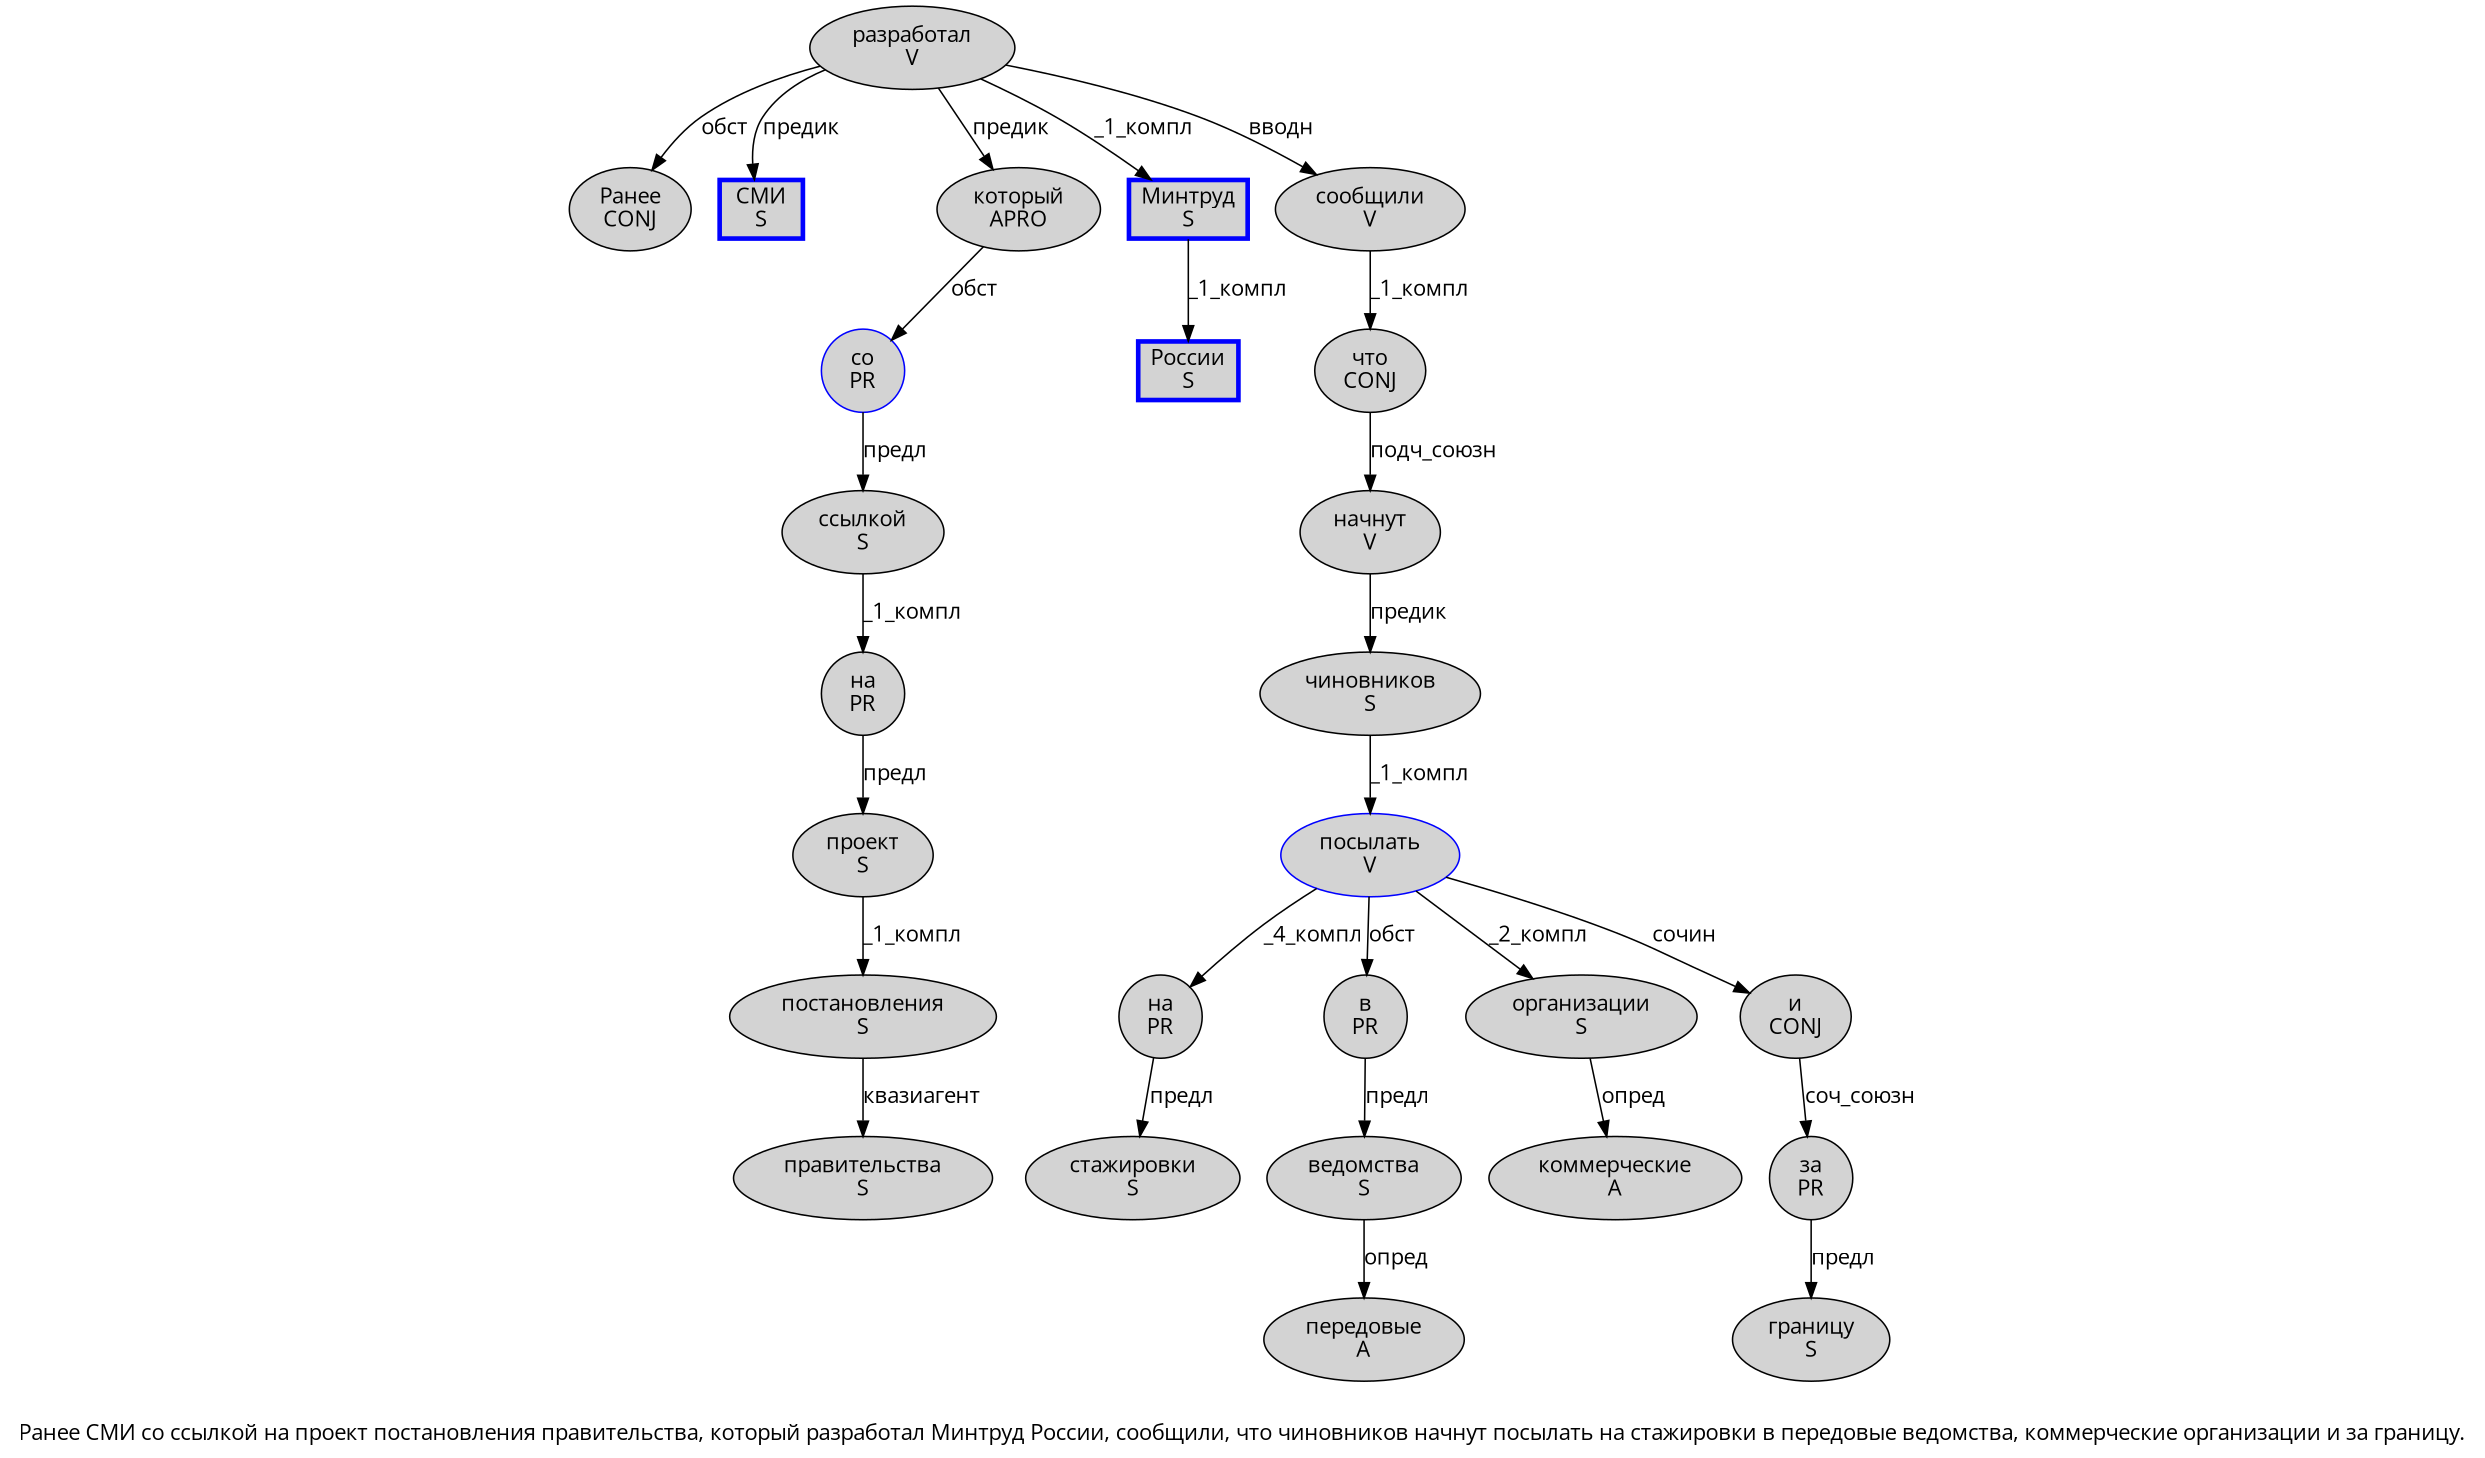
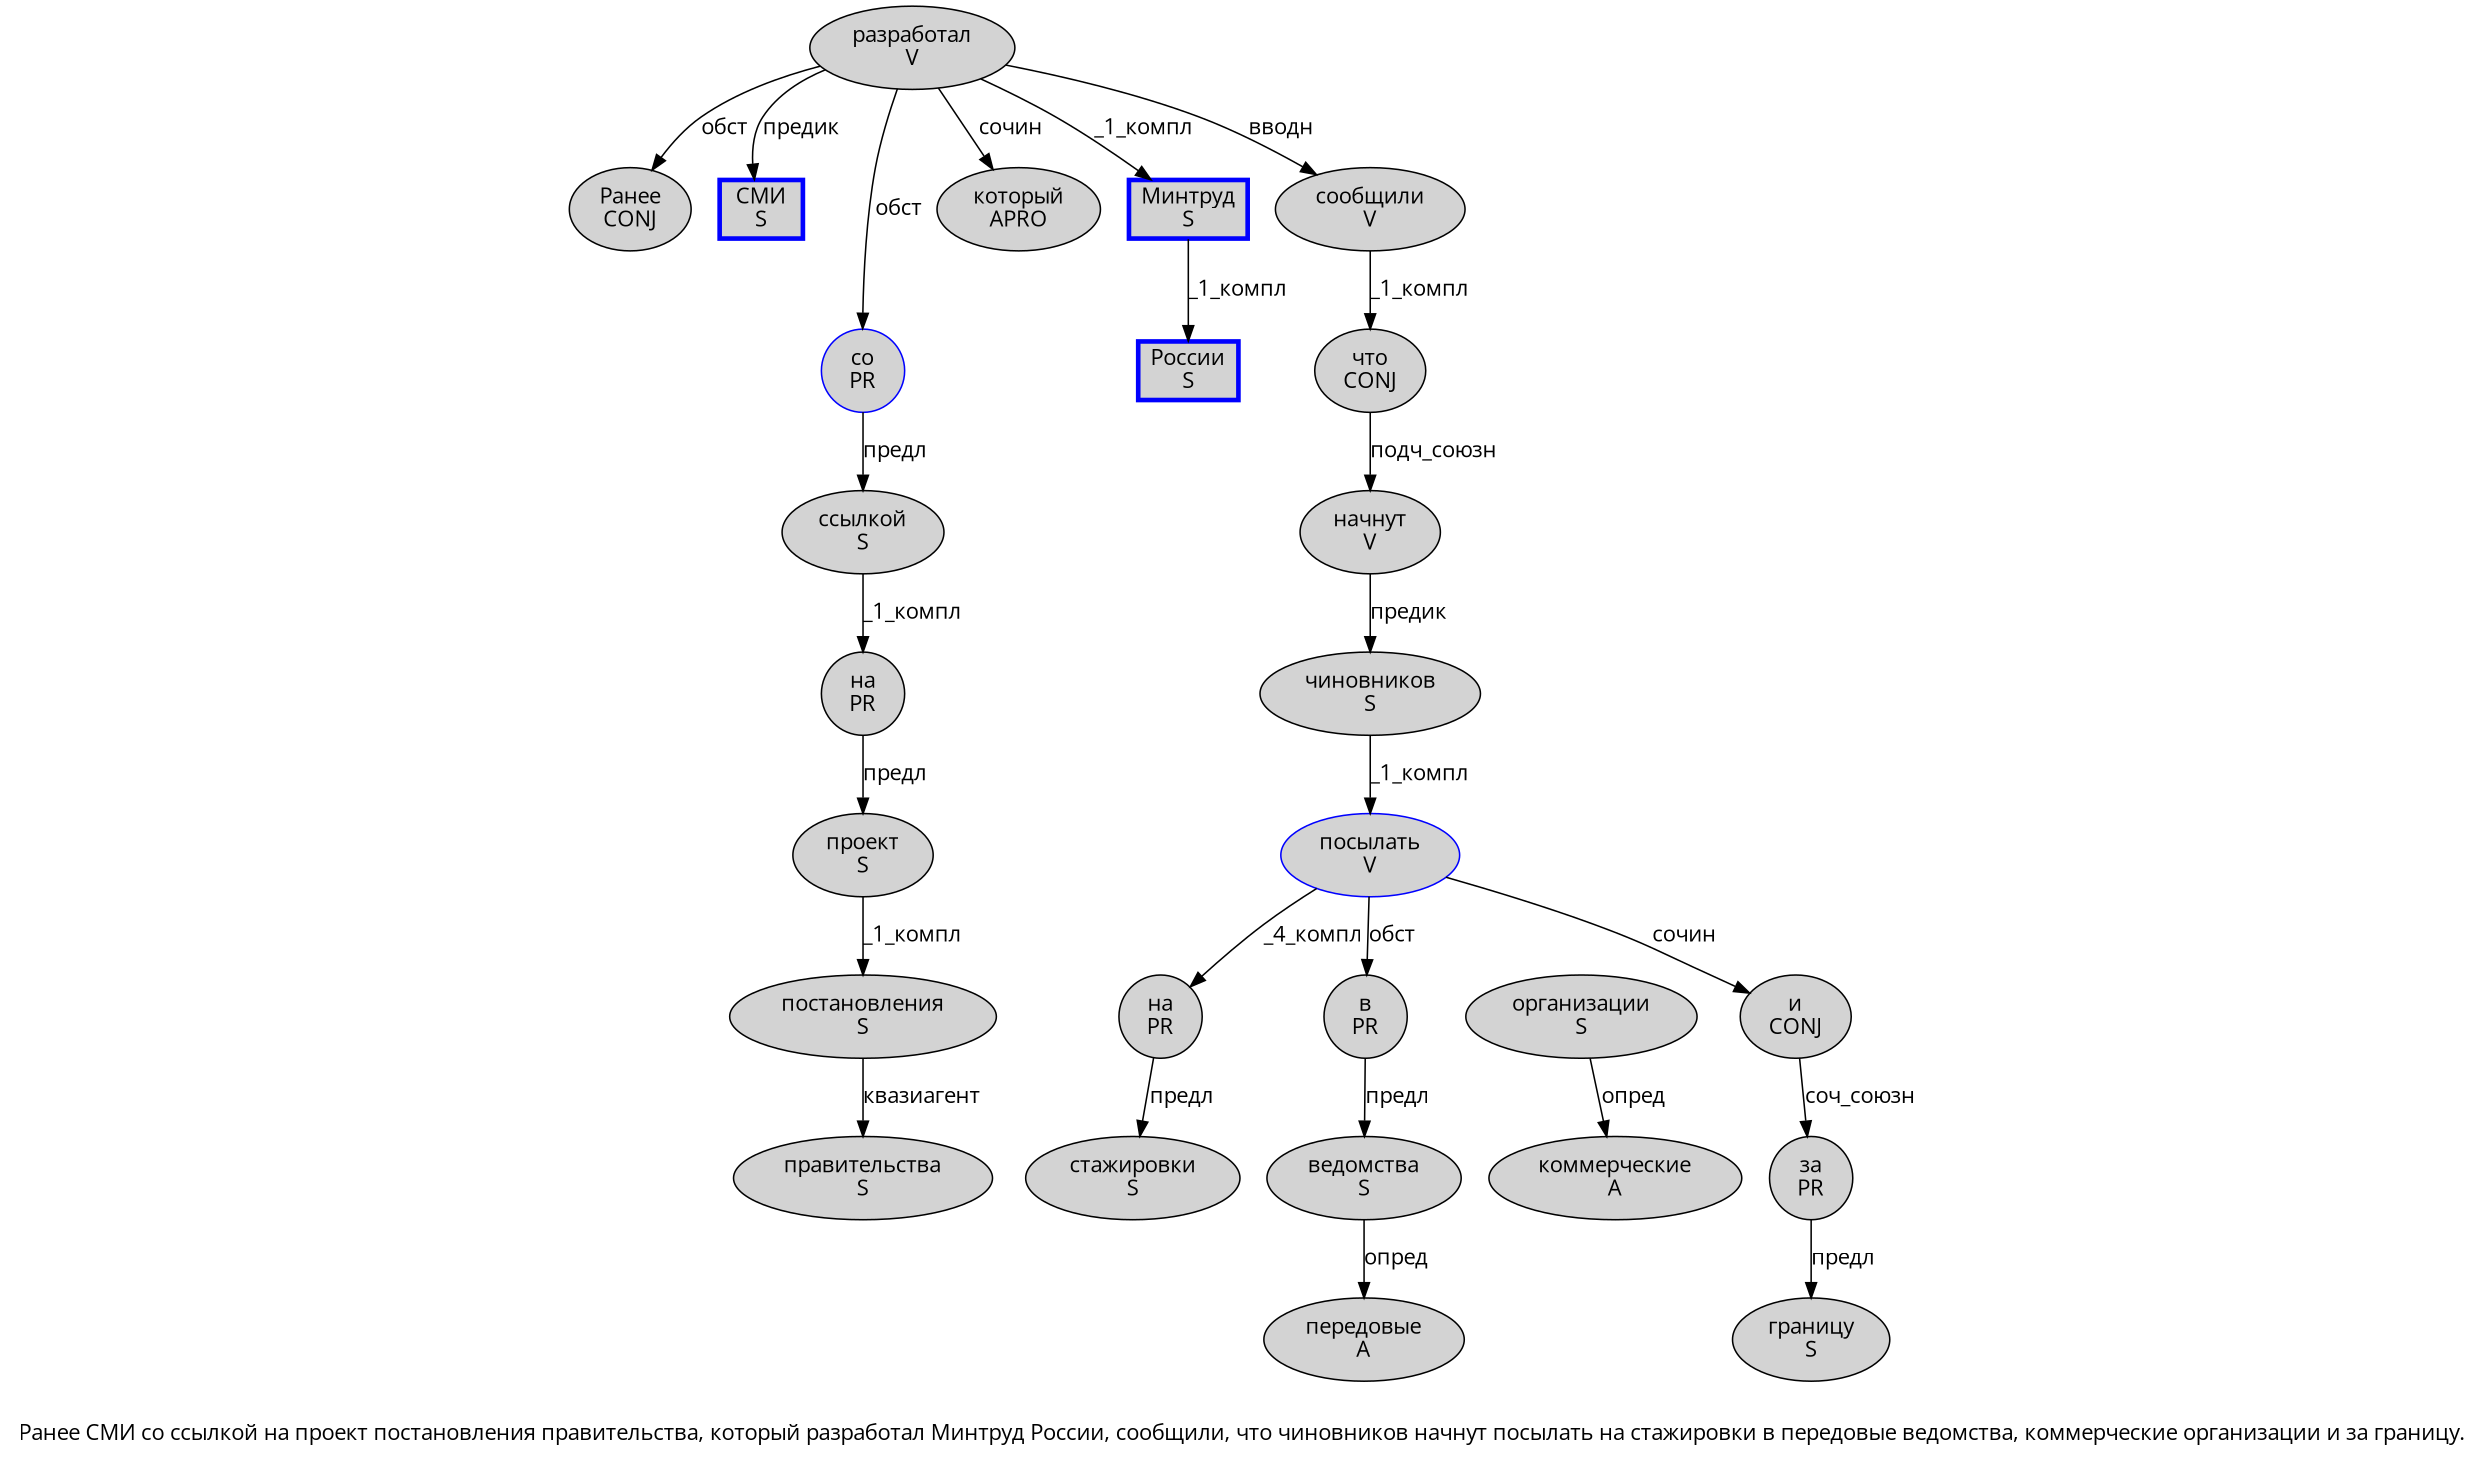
edge "разработал V" -> "который APRO": label "предик" -> "сочин"
edge "который APRO" -> "со PR": now "разработал V" -> "со PR"
edge "посылать V" -> "организации S": removed, label "_2_компл"
